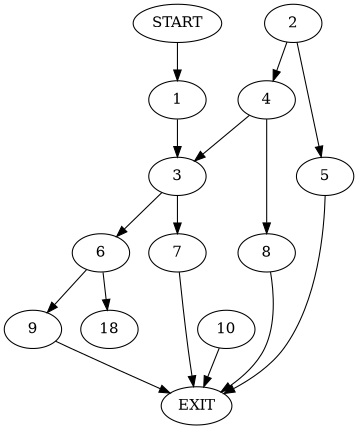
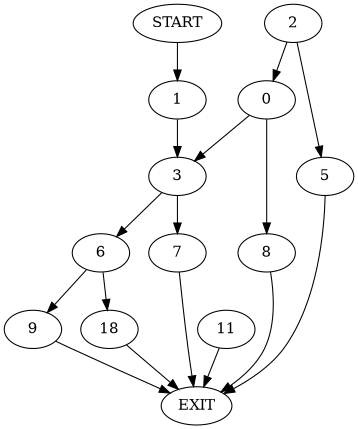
node "4": label "4" -> "0"
node "10": label "10" -> "11"
edge "18" -> "EXIT": added
